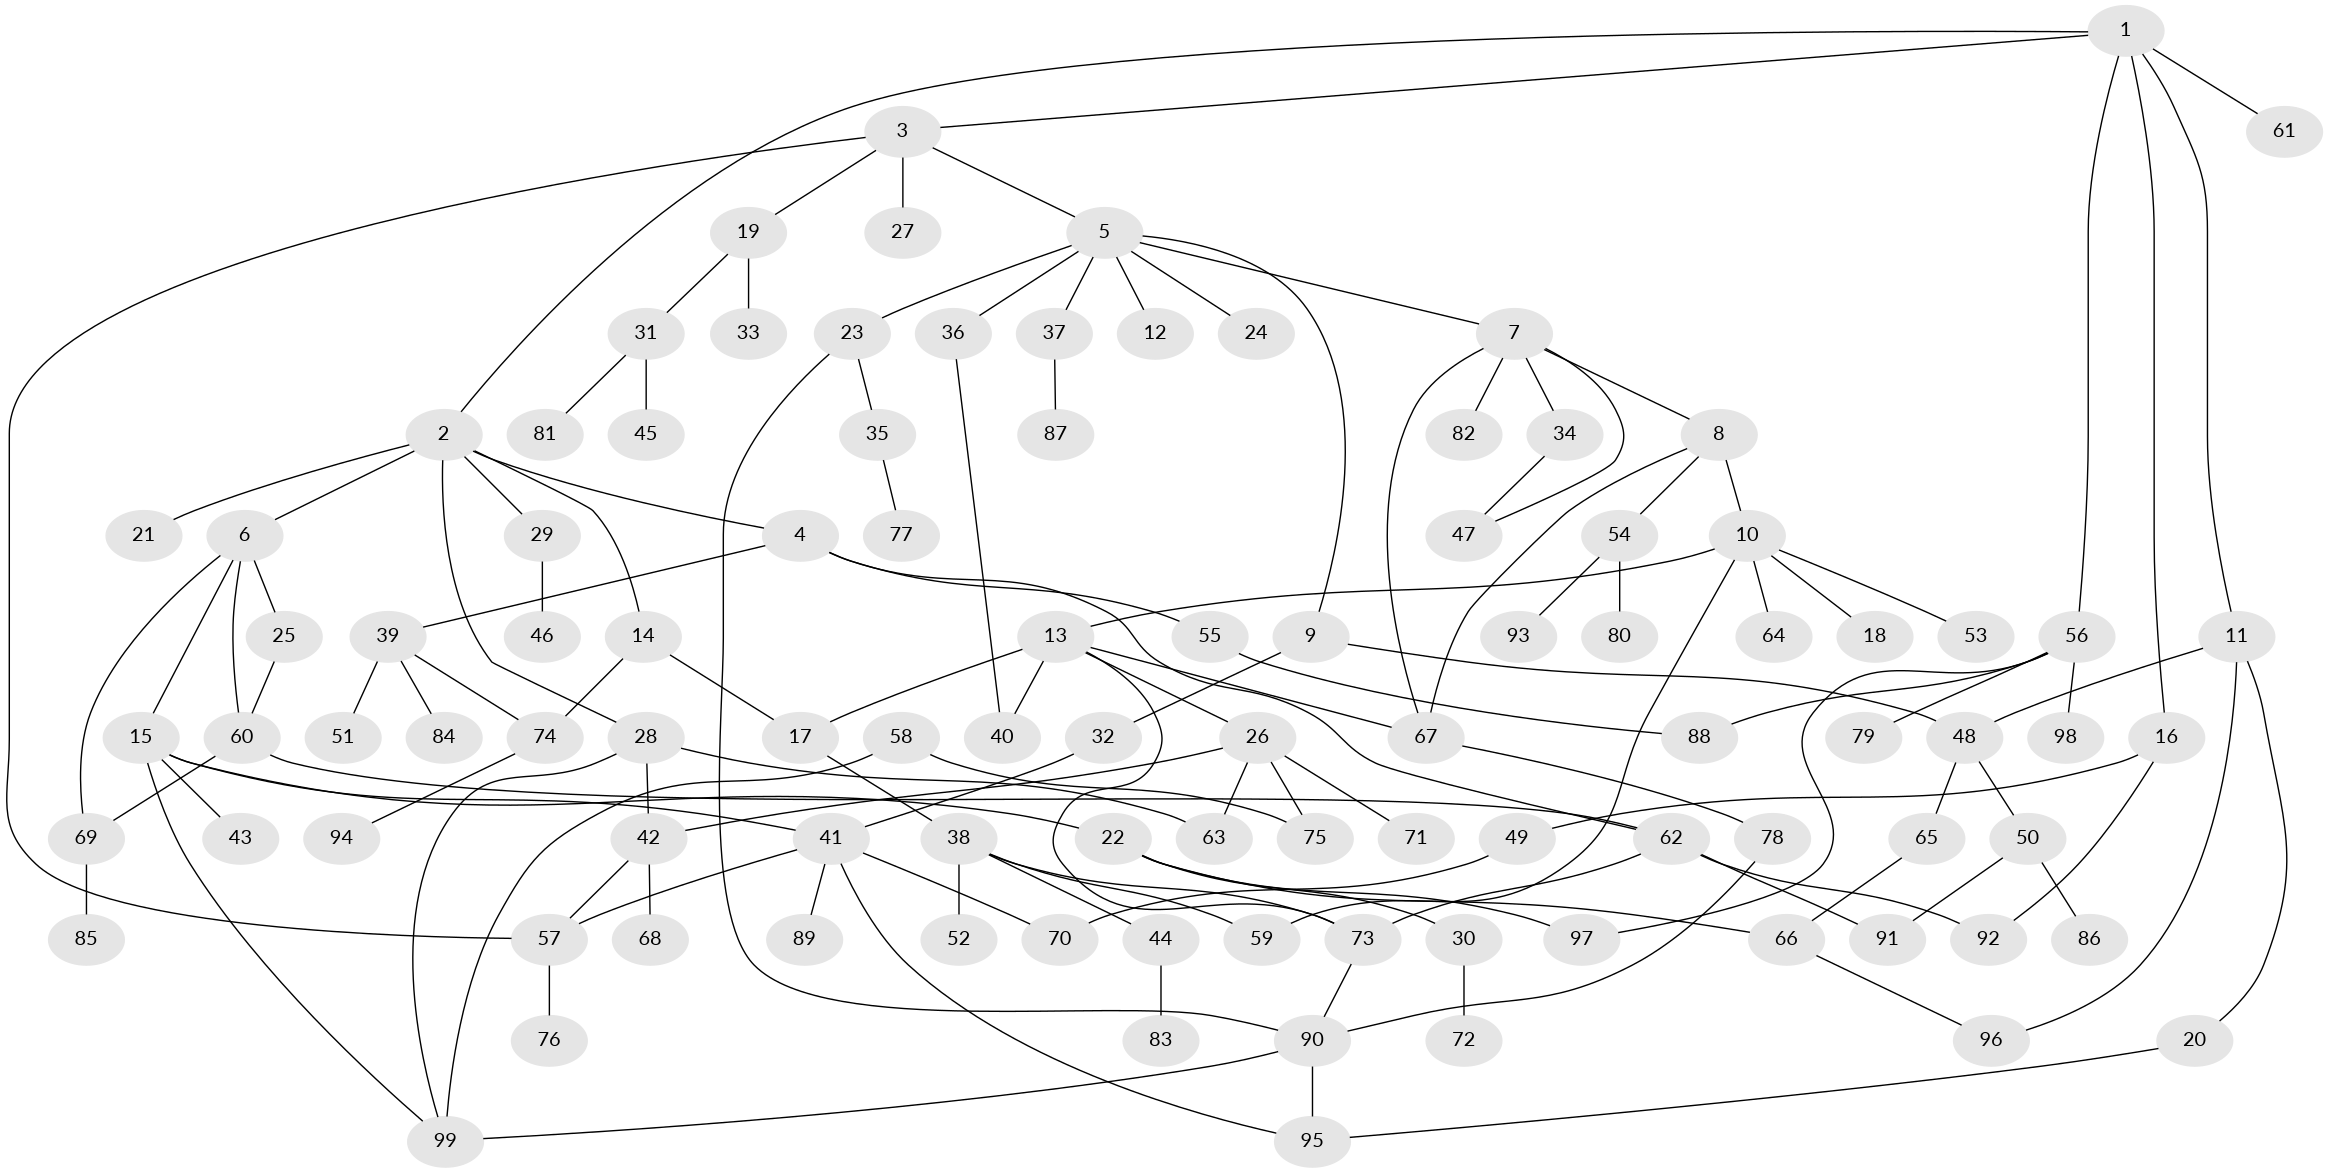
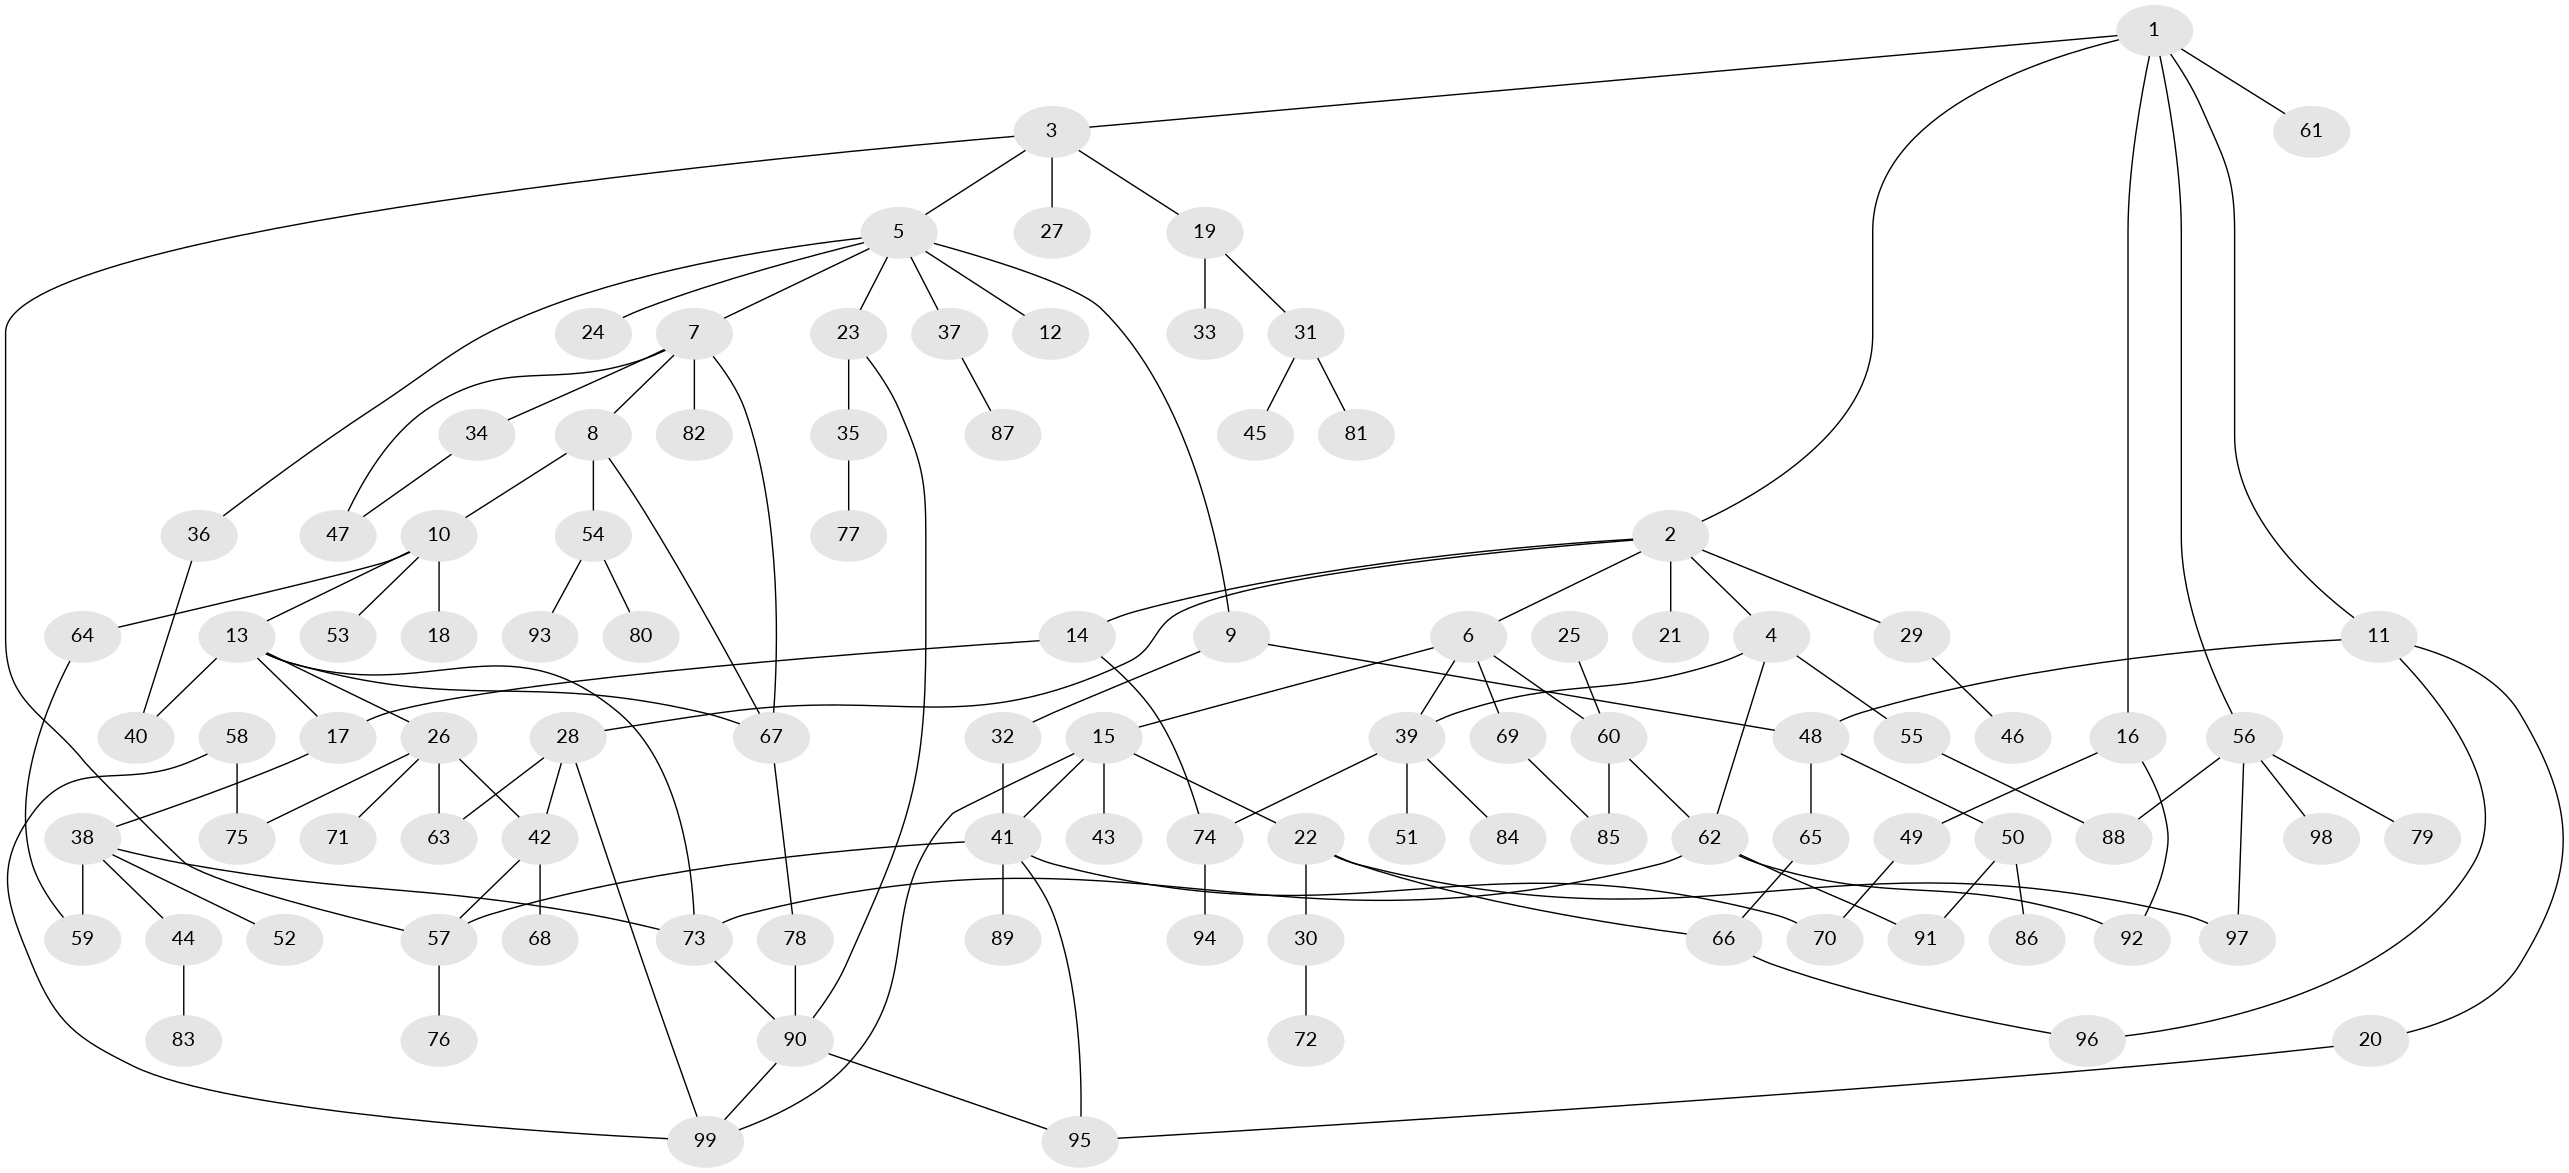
edge "6" -- "25": now "6" -- "39"
edge "60" -- "69": now "60" -- "85"
edge "10" -- "59": now "64" -- "59"
